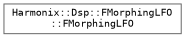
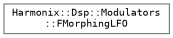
node "Harmonix::Dsp::FMorphingLFO ::FMorphingLFO": label "Harmonix::Dsp::FMorphingLFO ::FMorphingLFO" -> "Harmonix::Dsp::Modulators ::FMorphingLFO"
